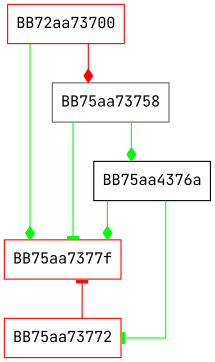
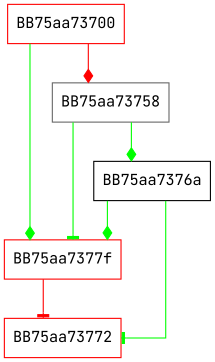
node "BB72aa73700": label "BB72aa73700" -> "BB75aa73700"
node "BB75aa4376a": label "BB75aa4376a" -> "BB75aa7376a"
edge "BB75aa73772" -> "BB75aa7377f": reversed
